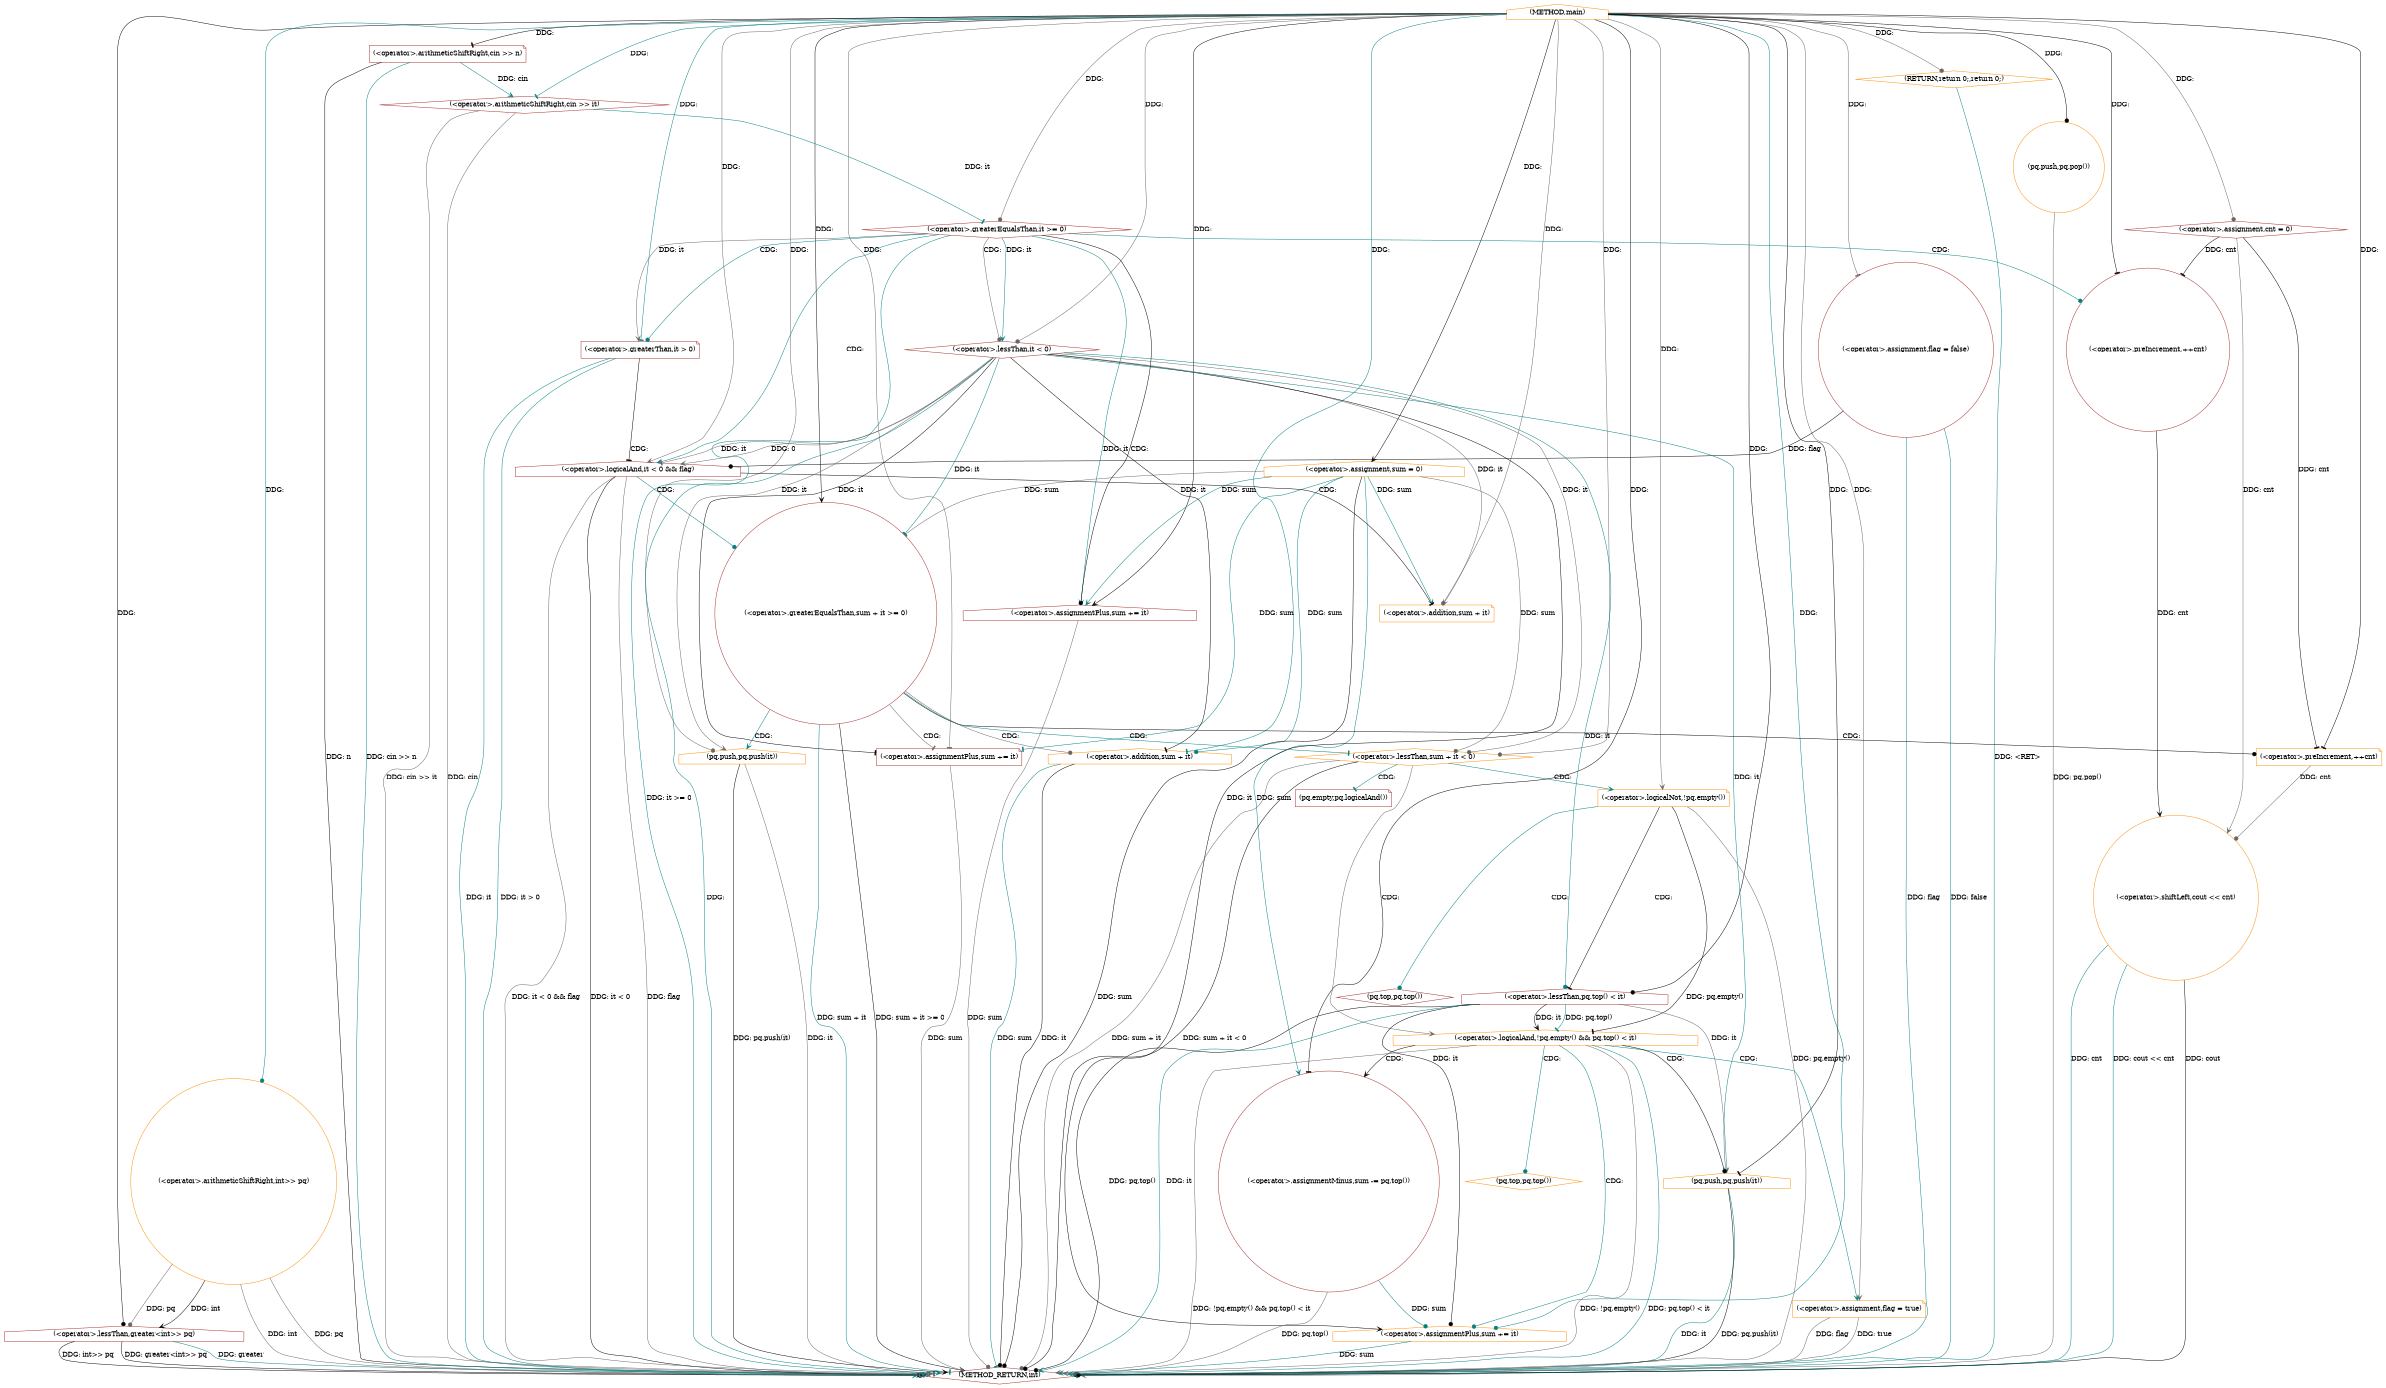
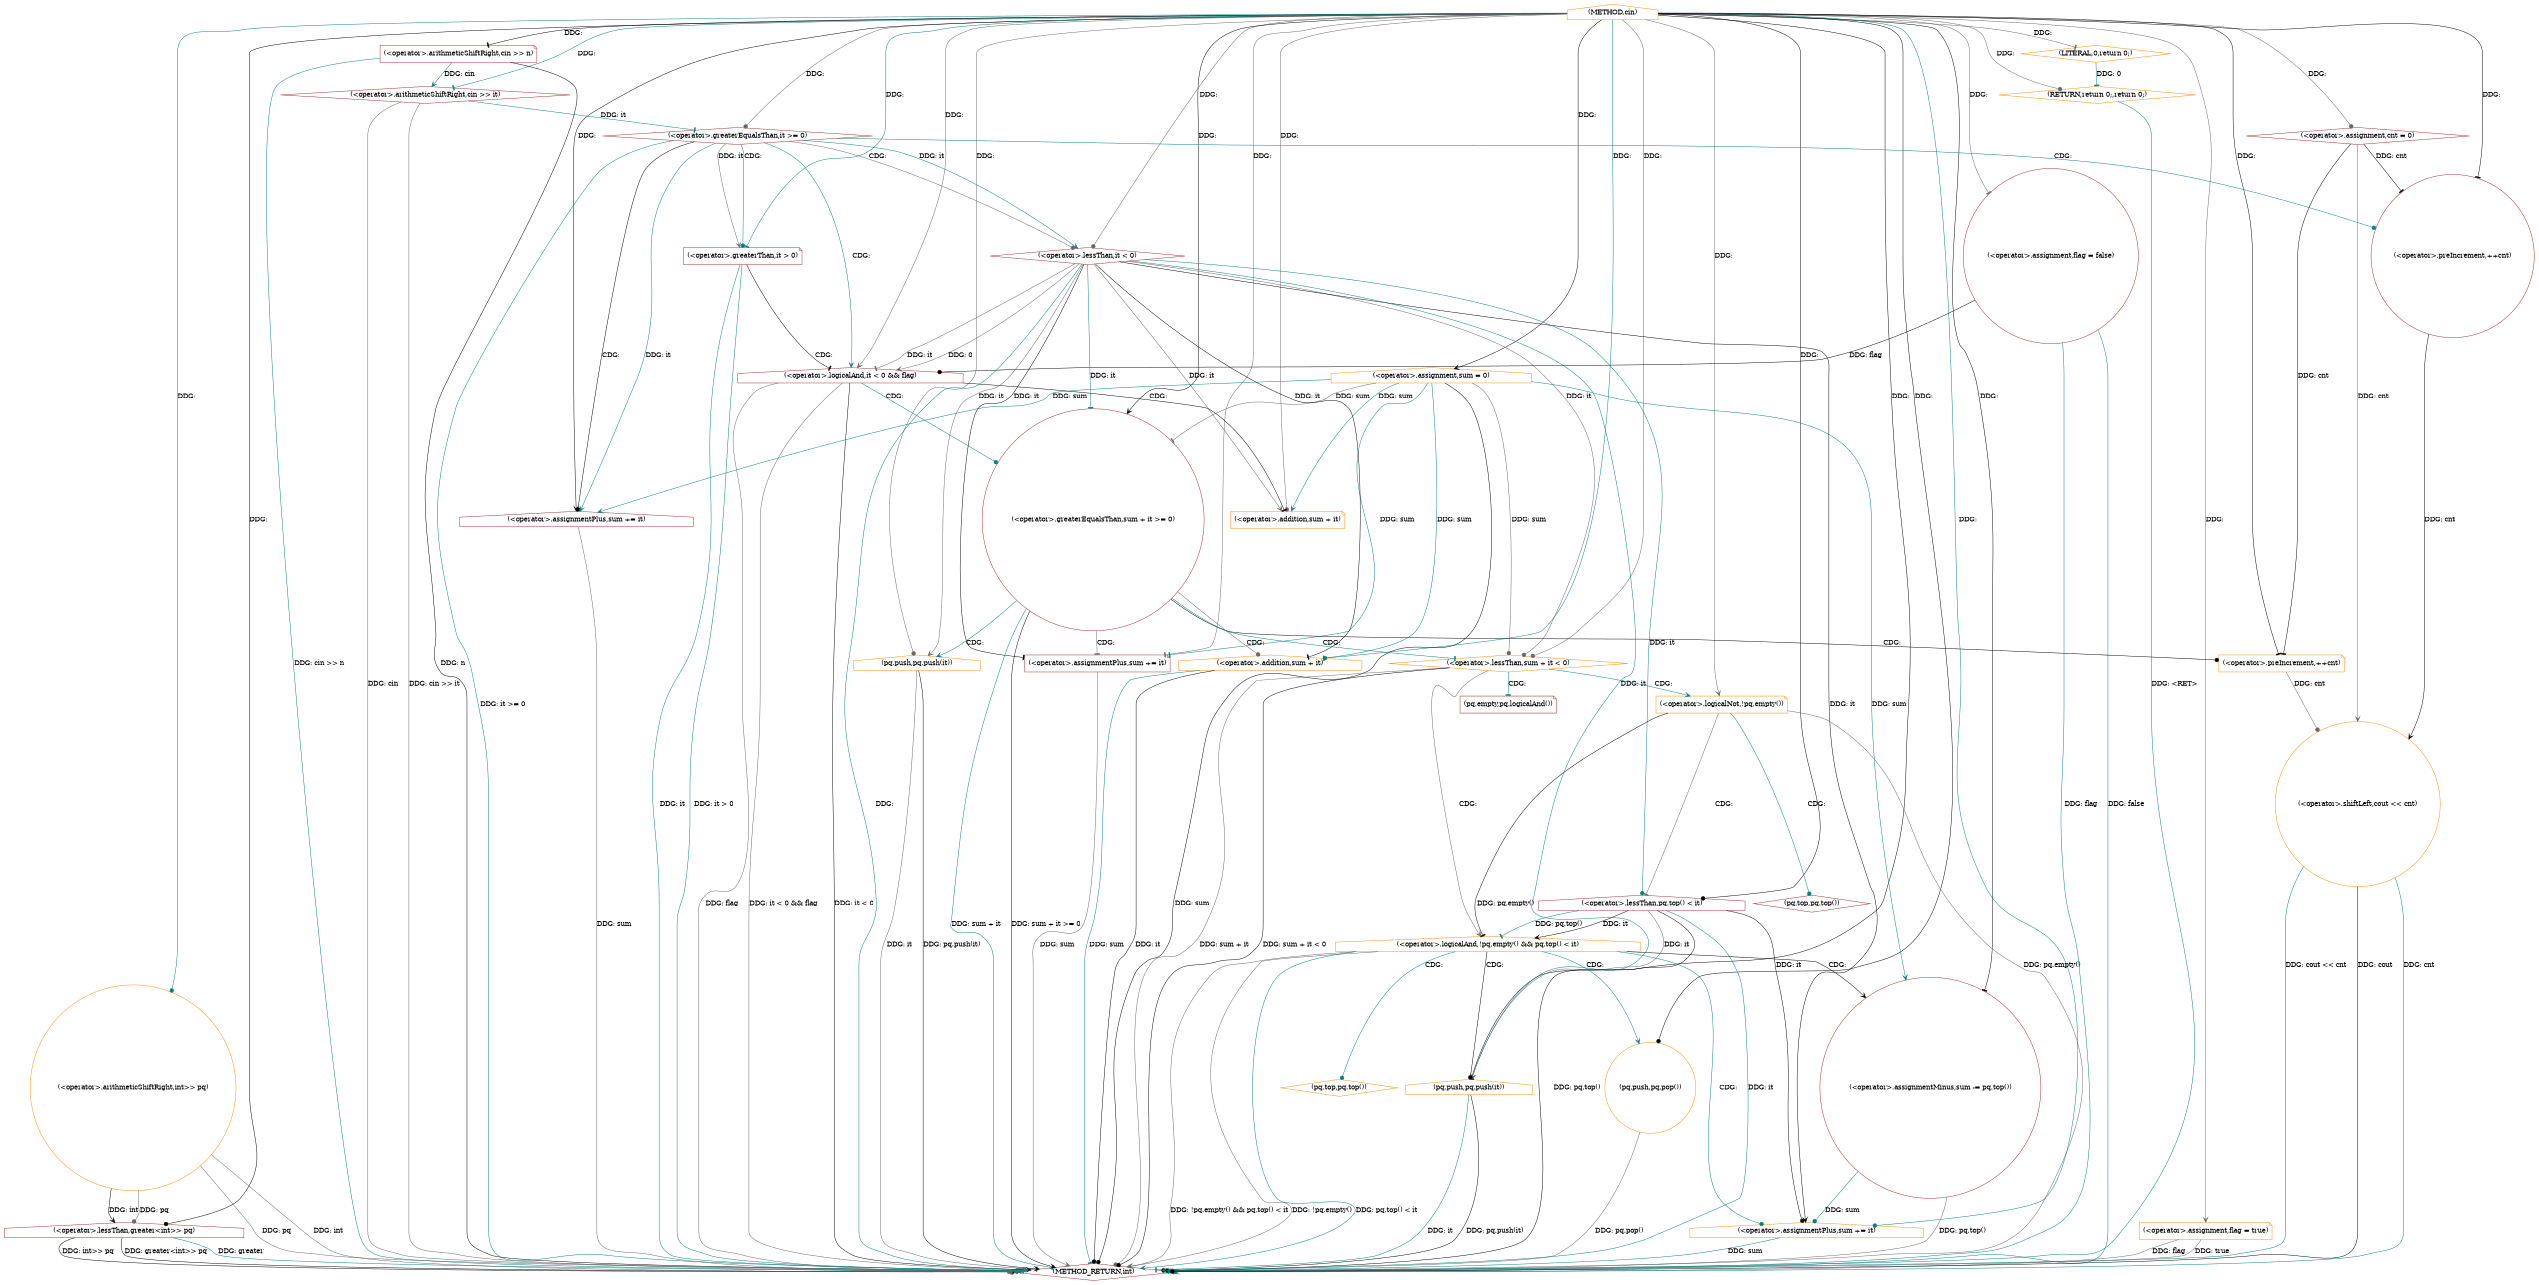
node "(METHOD,main)": label "(METHOD,main)" -> "(METHOD,cin)"
node "(LITERAL,0,return 0;)": added
edge "(<operator>.logicalNot,!pq.empty())" -> "(<operator>.lessThan,pq.top() < it)": color black -> gray40
edge "(<operator>.logicalAnd,!pq.empty() && pq.top() < it)" -> "(<operator>.assignment,flag = true)": now "(<operator>.logicalAnd,!pq.empty() && pq.top() < it)" -> "(pq.push,pq.pop())"
